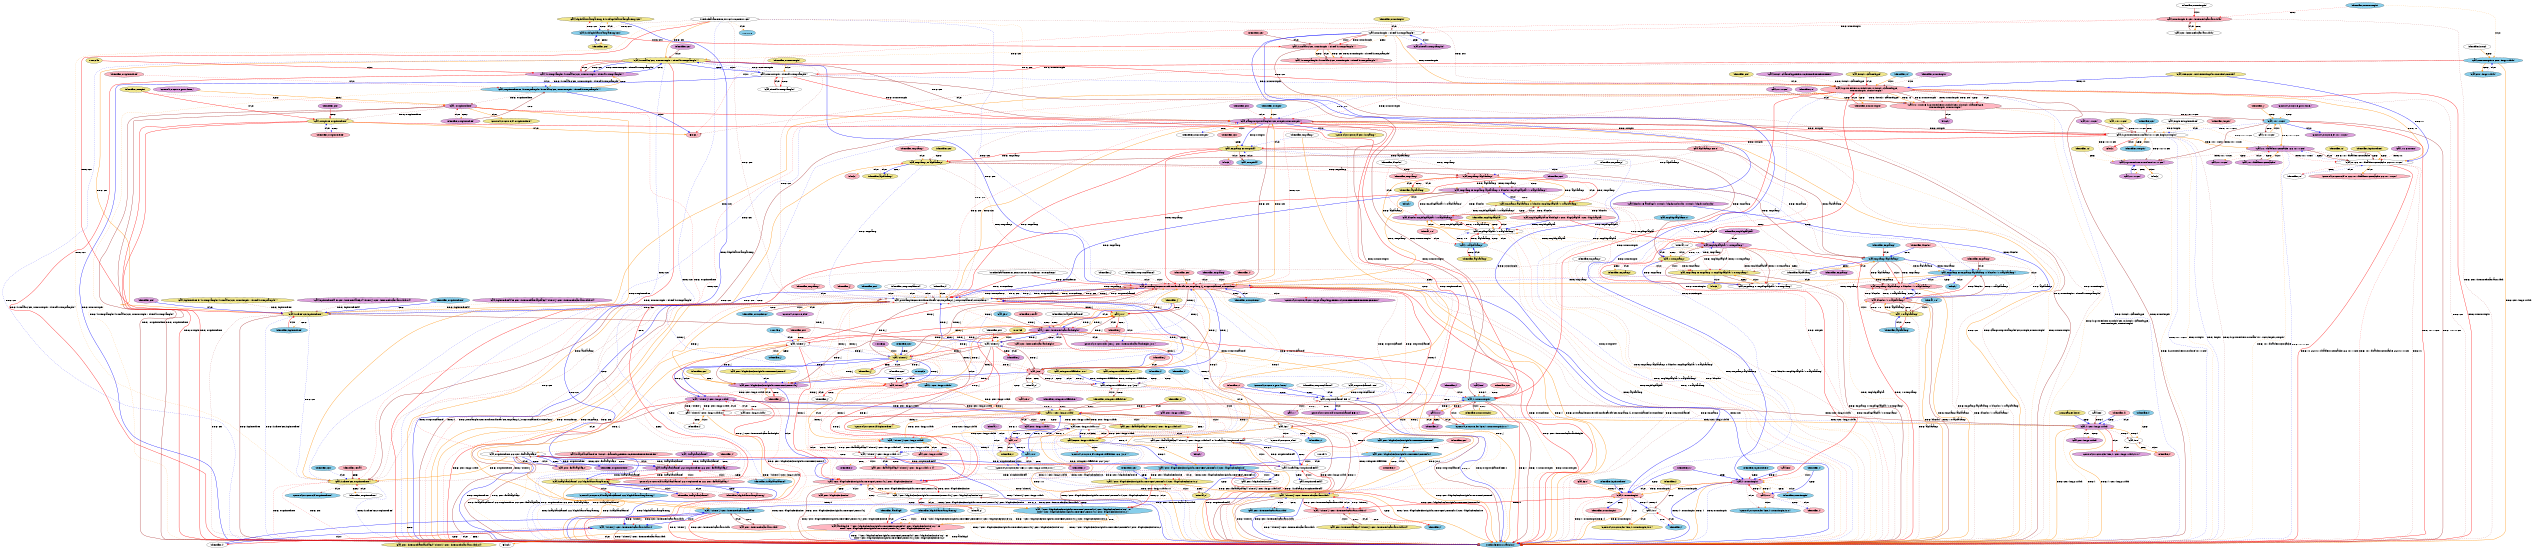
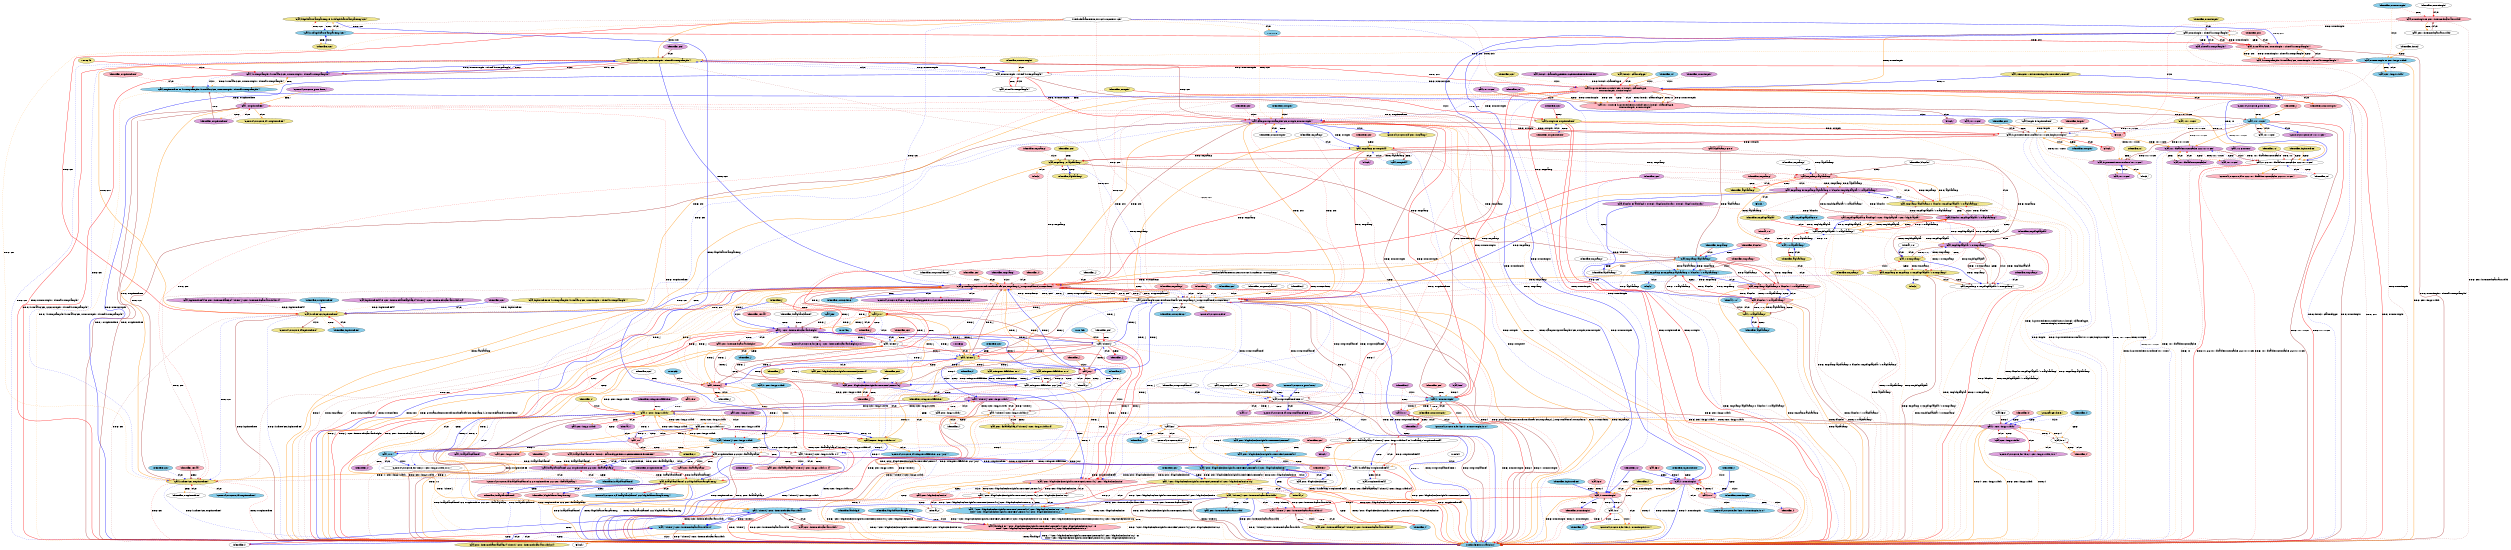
edge "(MethodParameterIn,struct iw_context *ctx)" -> "(Call,iw_malloc(ctx, num_in_pix * sizeof(iw_tmpsample)))": added, label "DDG: ctx"
edge "(Call,!outpix_tofree)" -> "(Call,(iw_float32)outpix_tofree[i])": style bold -> dashed
node "1000485": fillcolor khaki -> skyblue
edge "(Call,j<ctx->intermed_canvas_height)" -> "(Call,j%2)": color red -> blue
edge "(Call,z<ctx->img2.width)" -> "(ControlStructure,if(inpix_tofree))": now "(Call,z<ctx->img2.width)" -> "(Call,z++)"
edge "(Call,outpix_tofree && ctx->final_alpha32)" -> "(Call,ctx->final_alpha32)": color blue -> brown
